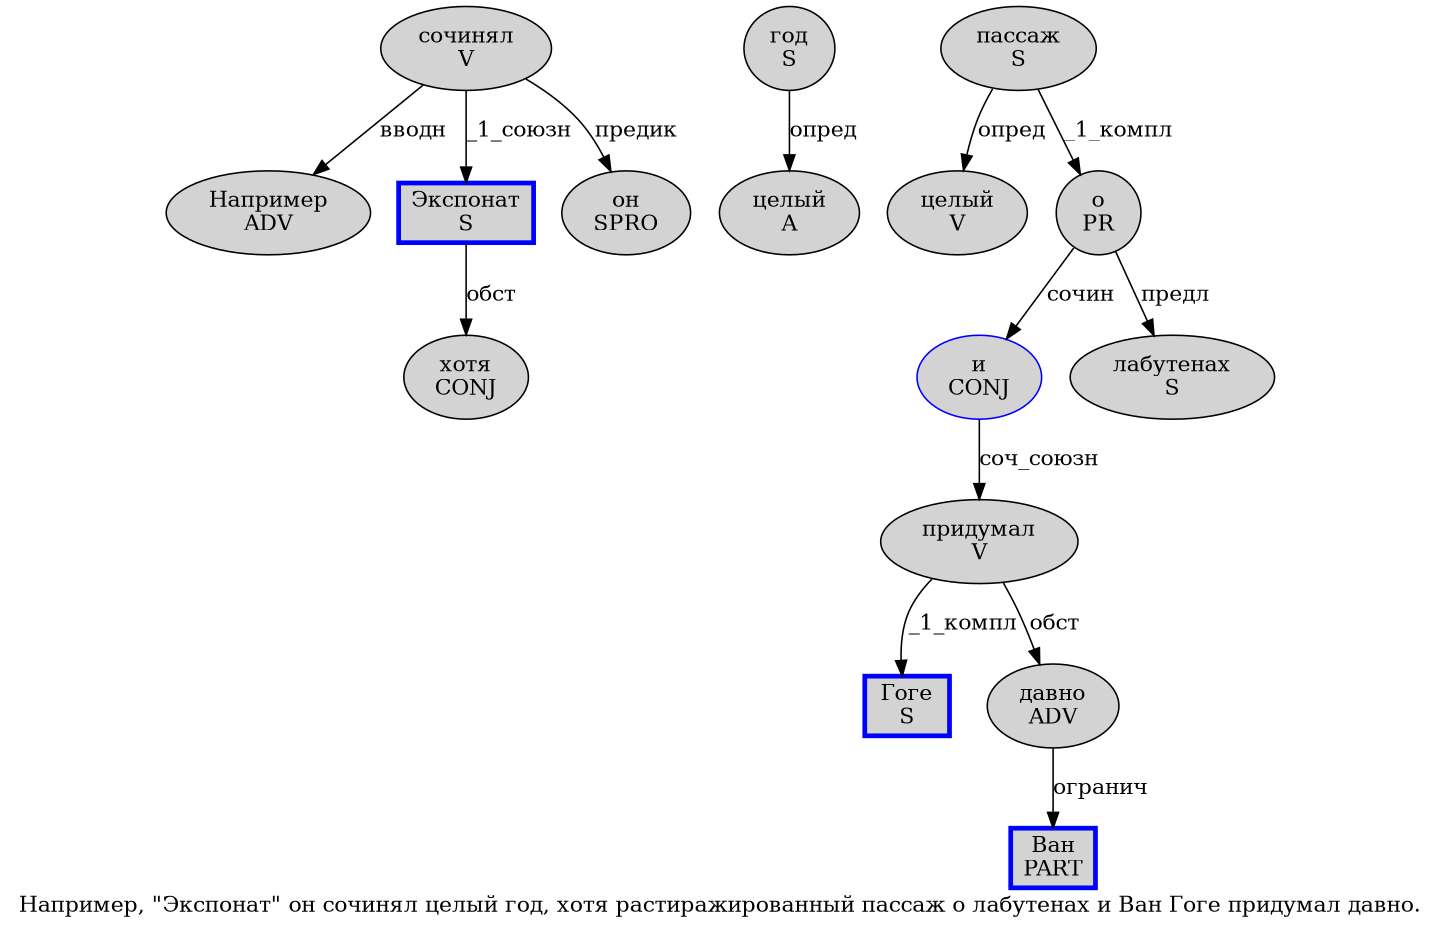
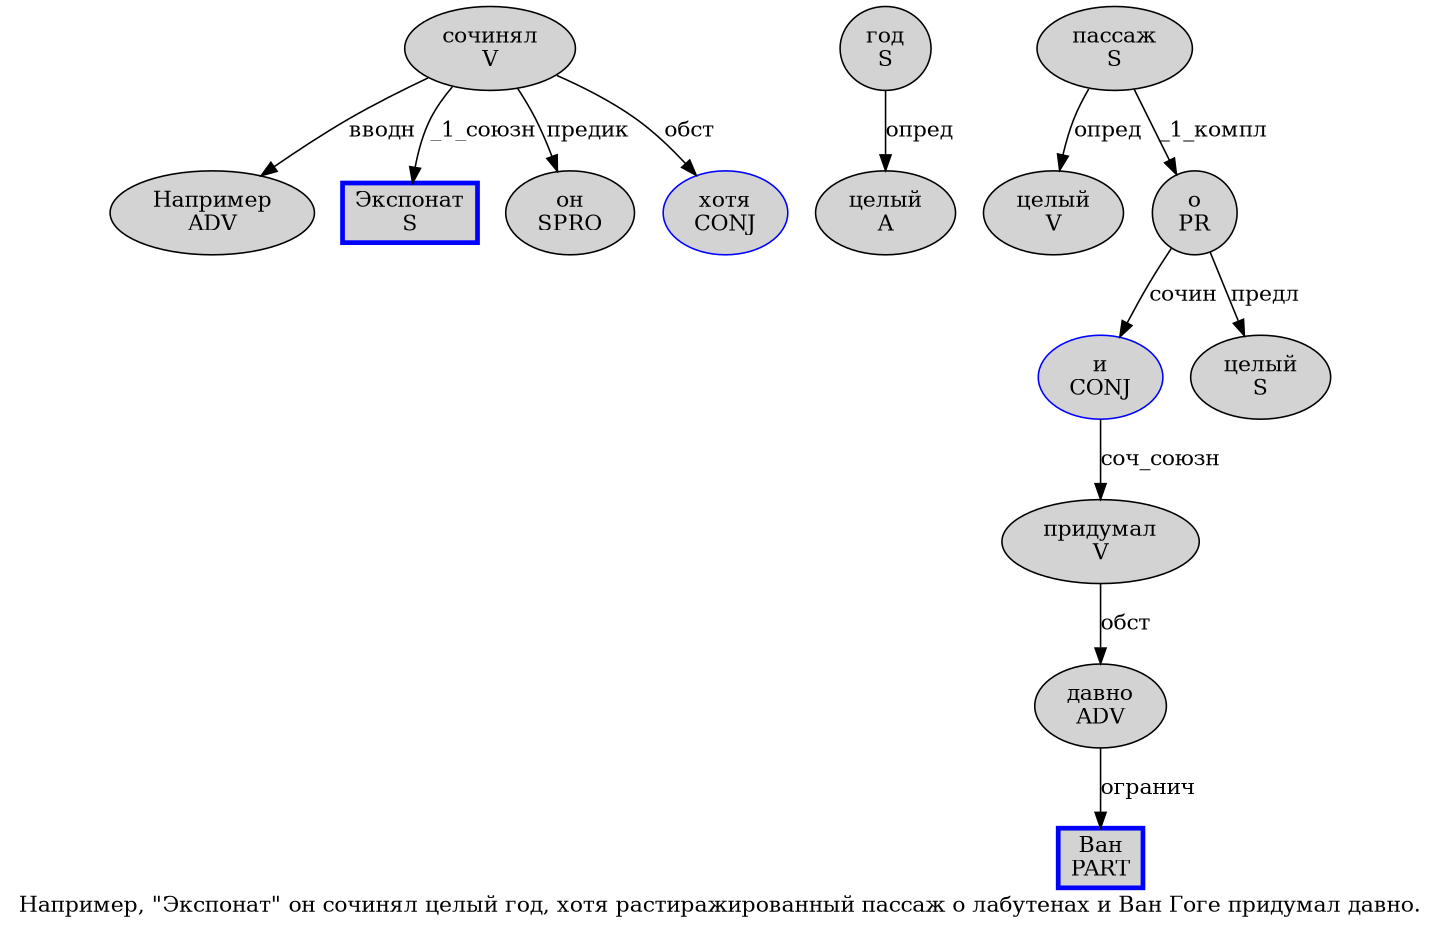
edge "Экспонат S" -> "хотя CONJ": now "сочинял V" -> "хотя CONJ"
node "хотя CONJ": color black -> blue
node "лабутенах S": label "лабутенах S" -> "целый S"
node "Гоге S": removed
